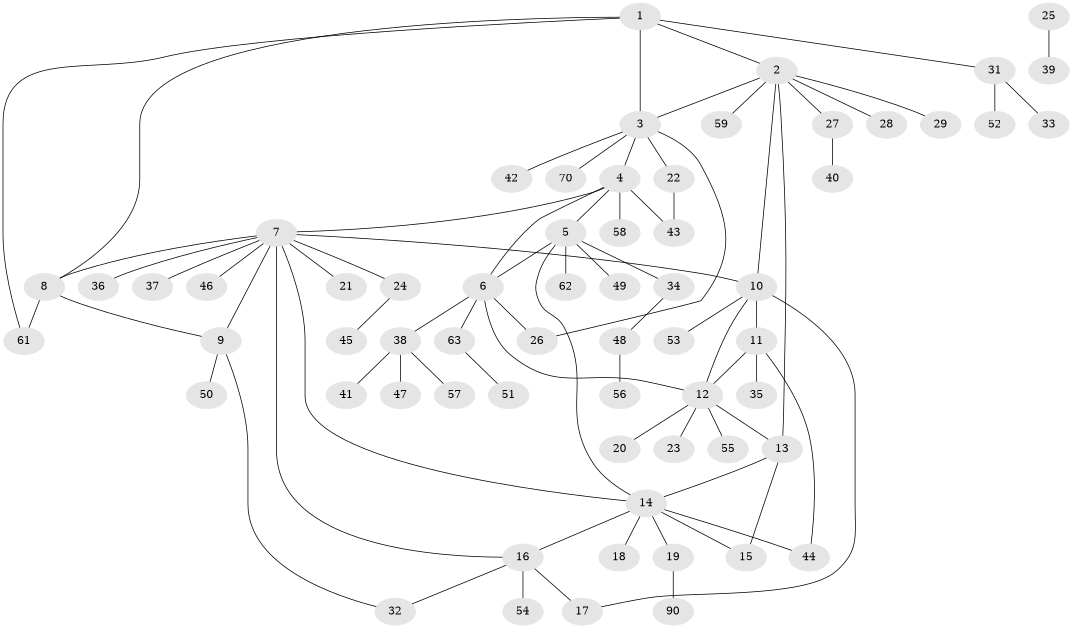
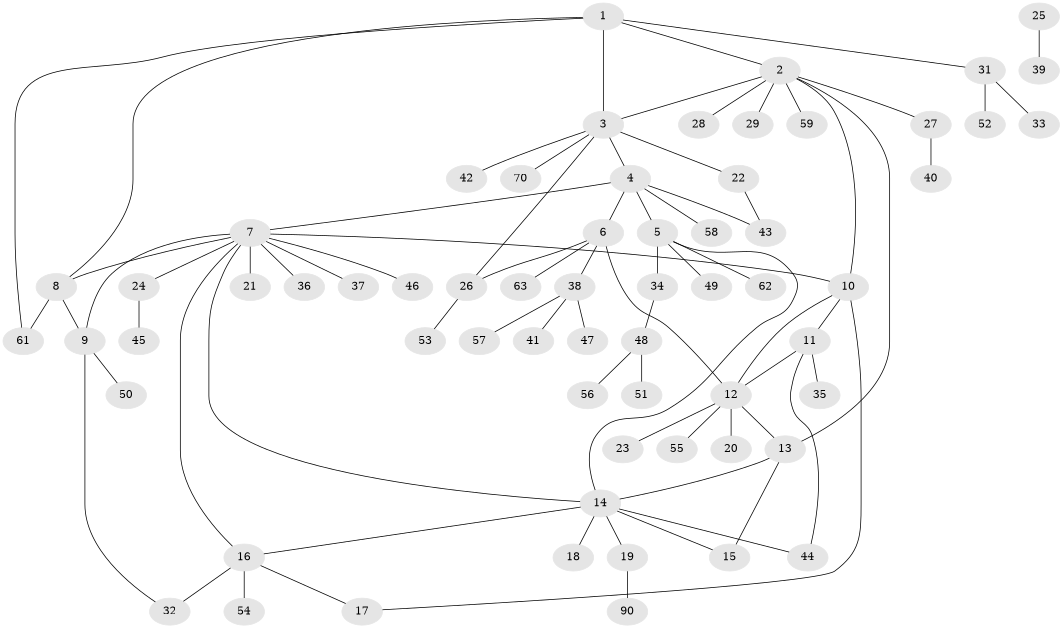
edge "5" -- "6": removed
edge "10" -- "53": now "26" -- "53"
edge "63" -- "51": now "48" -- "51"
